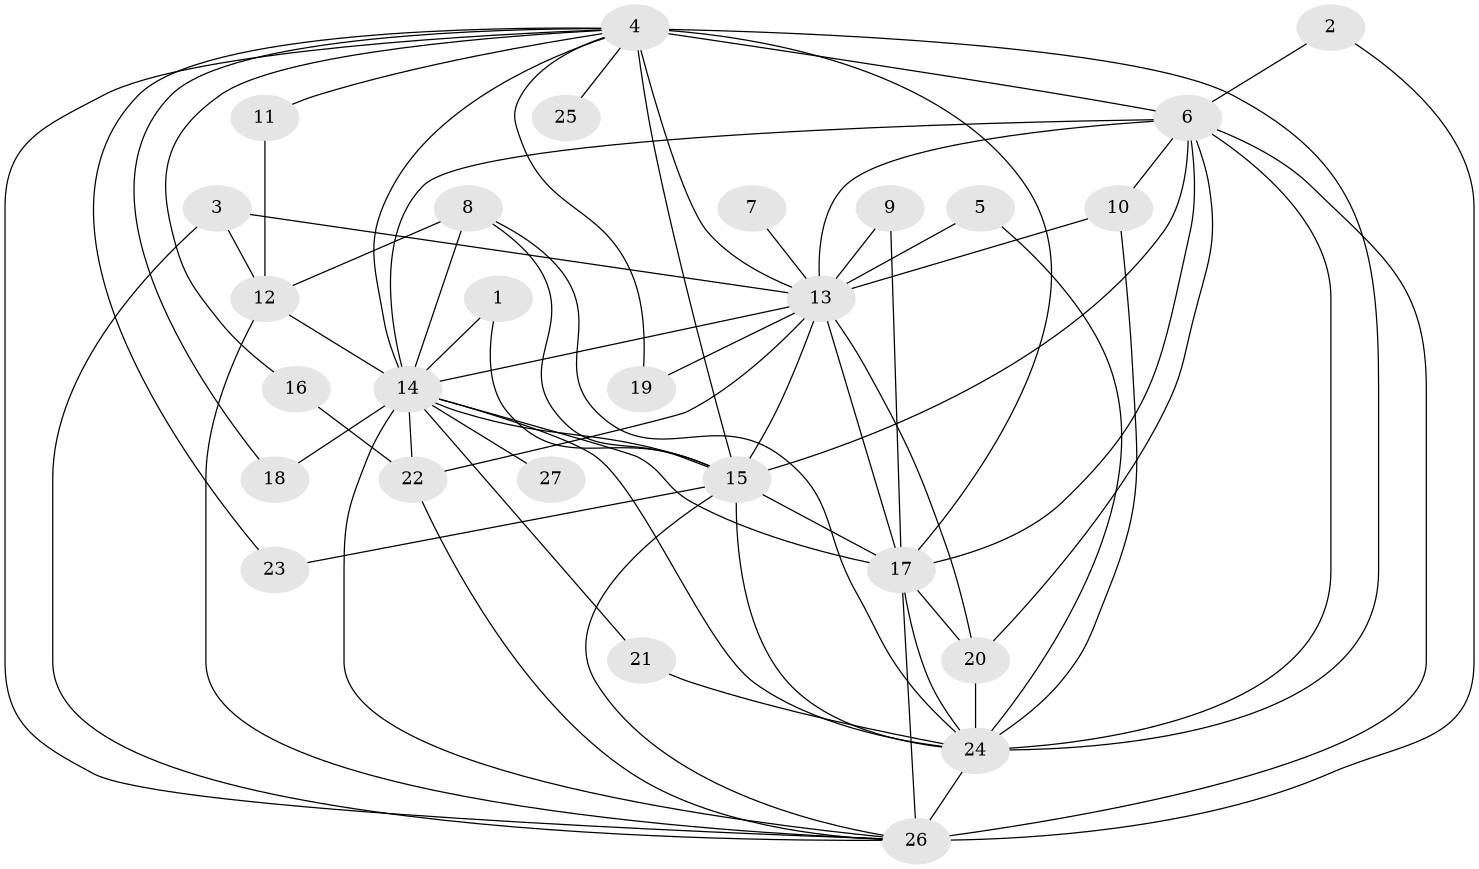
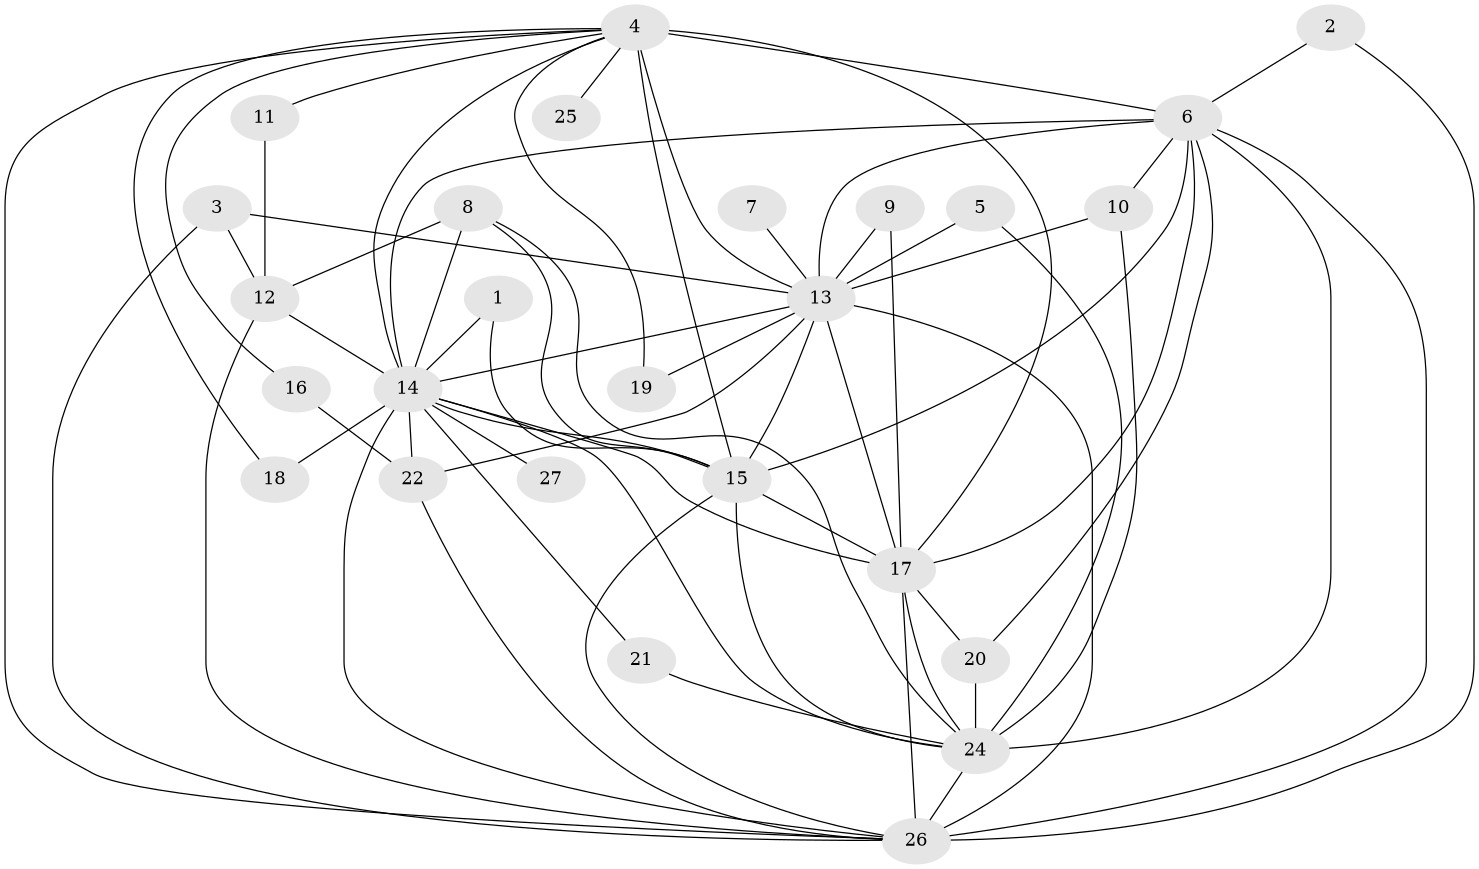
edge "4" -- "24": removed
edge "13" -- "20": now "13" -- "26"
node "23": removed
